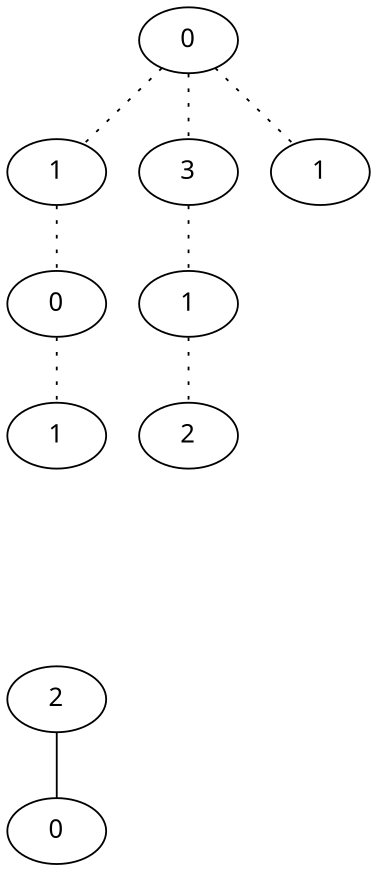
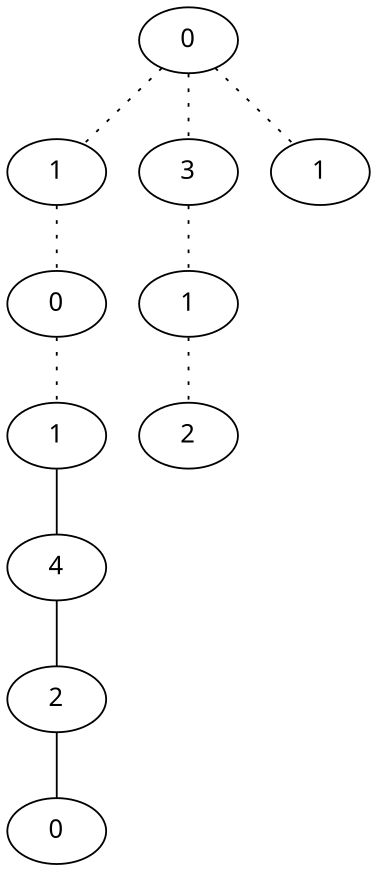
node "4": added
